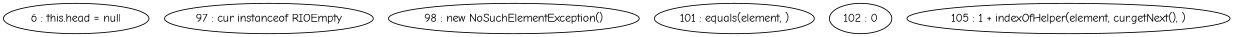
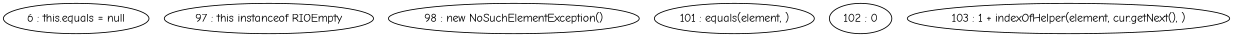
node "6 : this.head = null": label "6 : this.head = null" -> "6 : this.equals = null"
node "97 : cur instanceof RIOEmpty": label "97 : cur instanceof RIOEmpty" -> "97 : this instanceof RIOEmpty"
node "105 : 1 + indexOfHelper(element, cur.getNext(), )": label "105 : 1 + indexOfHelper(element, cur.getNext(), )" -> "103 : 1 + indexOfHelper(element, cur.getNext(), )"
